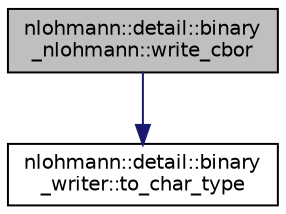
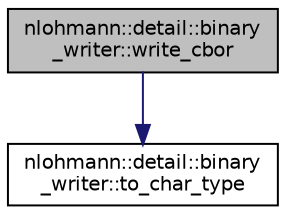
node "nlohmann::detail::binary _nlohmann::write_cbor": label "nlohmann::detail::binary _nlohmann::write_cbor" -> "nlohmann::detail::binary _writer::write_cbor"
